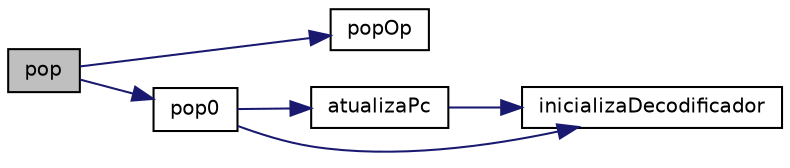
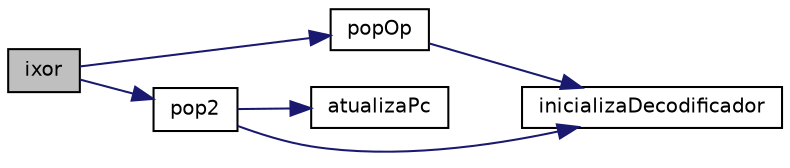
node "pop": label "pop" -> "ixor"
edge "atualizaPc" -> "inicializaDecodificador": now "popOp" -> "inicializaDecodificador"
node "pop0": label "pop0" -> "pop2"
